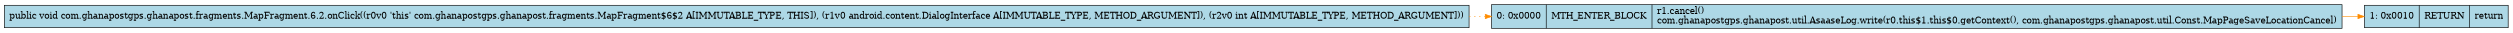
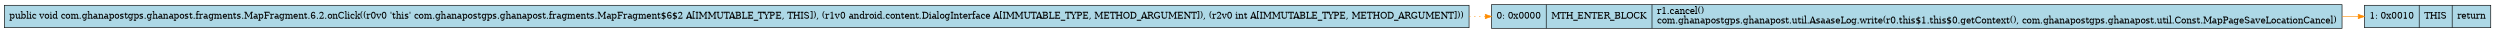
node "1: 0x0010": text "RETURN" -> "THIS"
